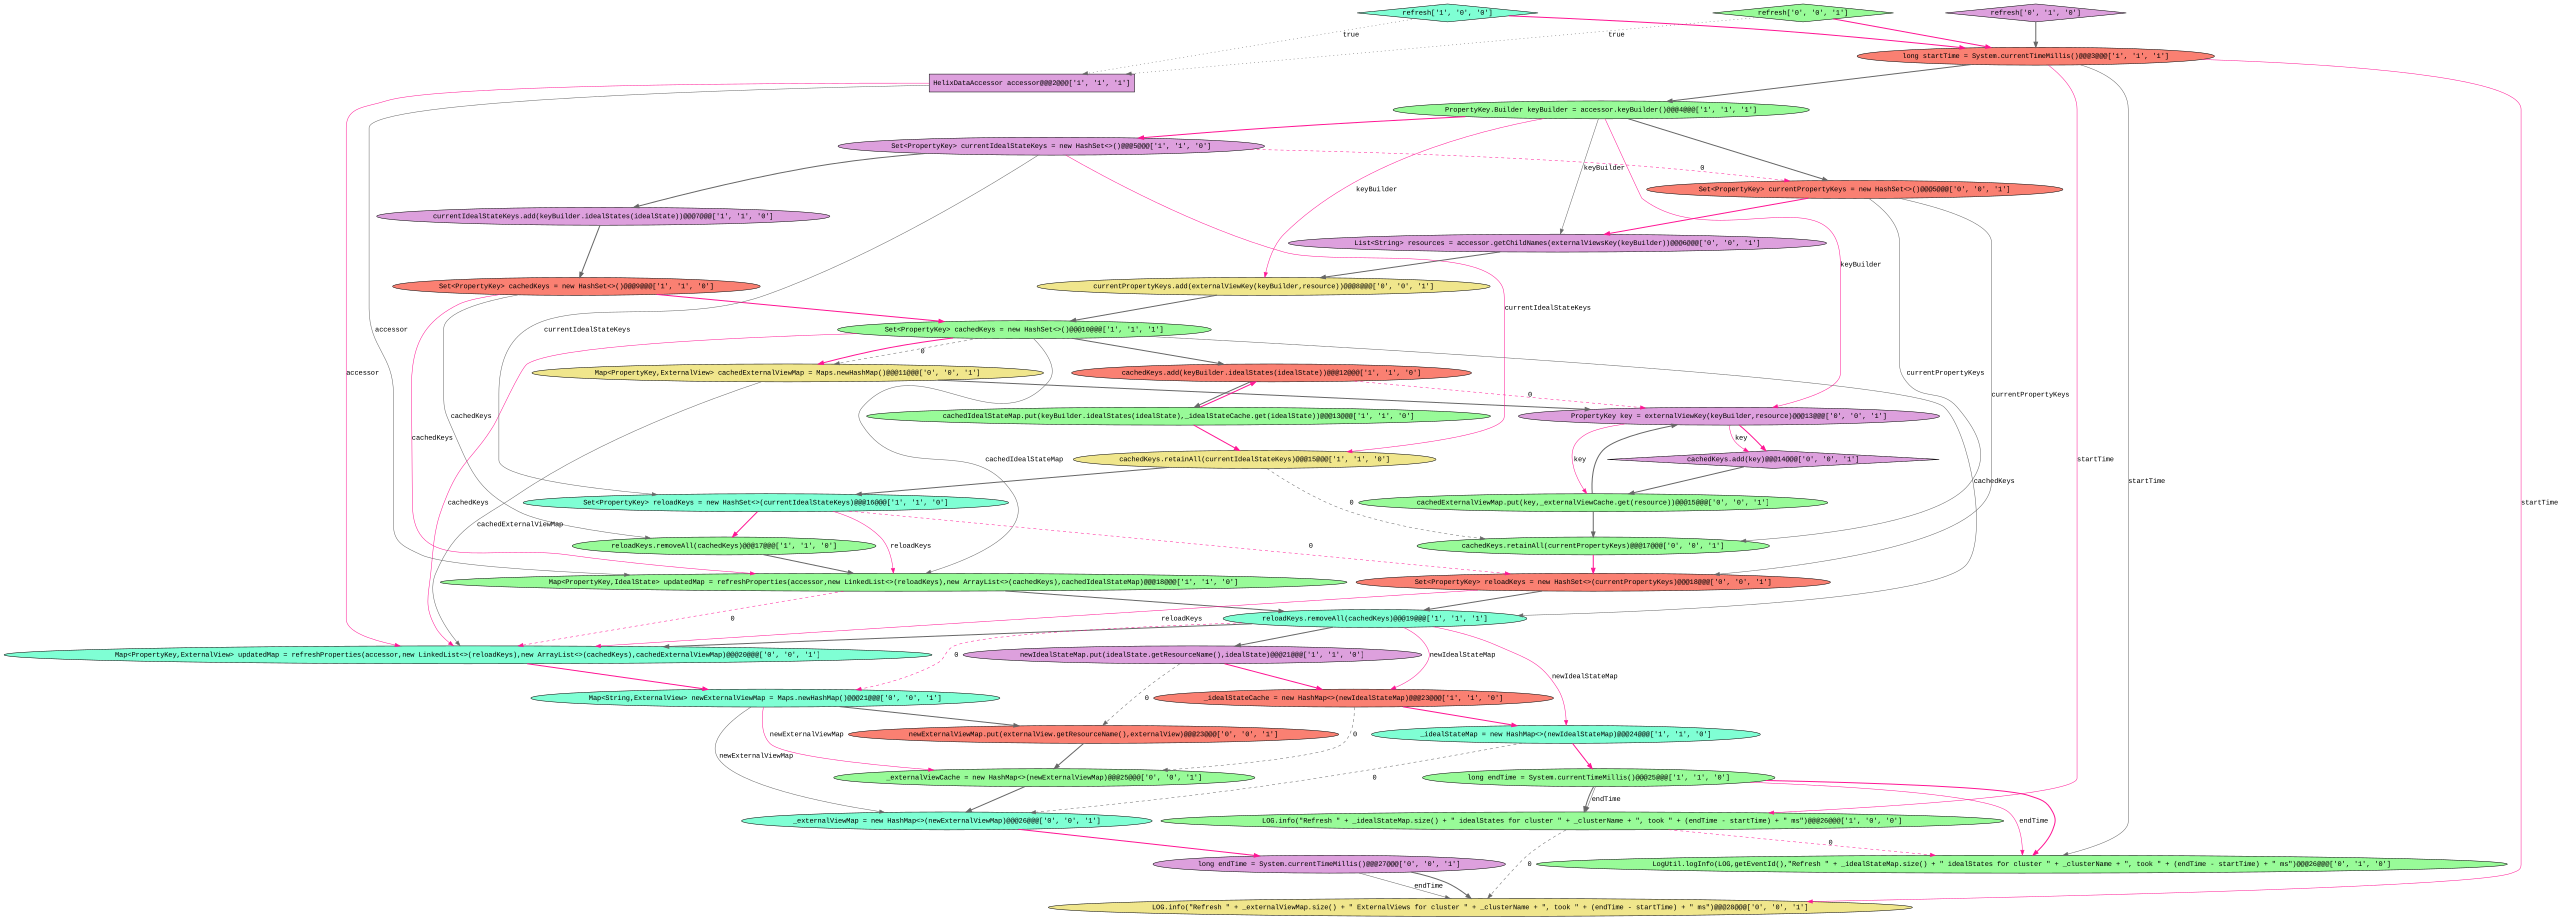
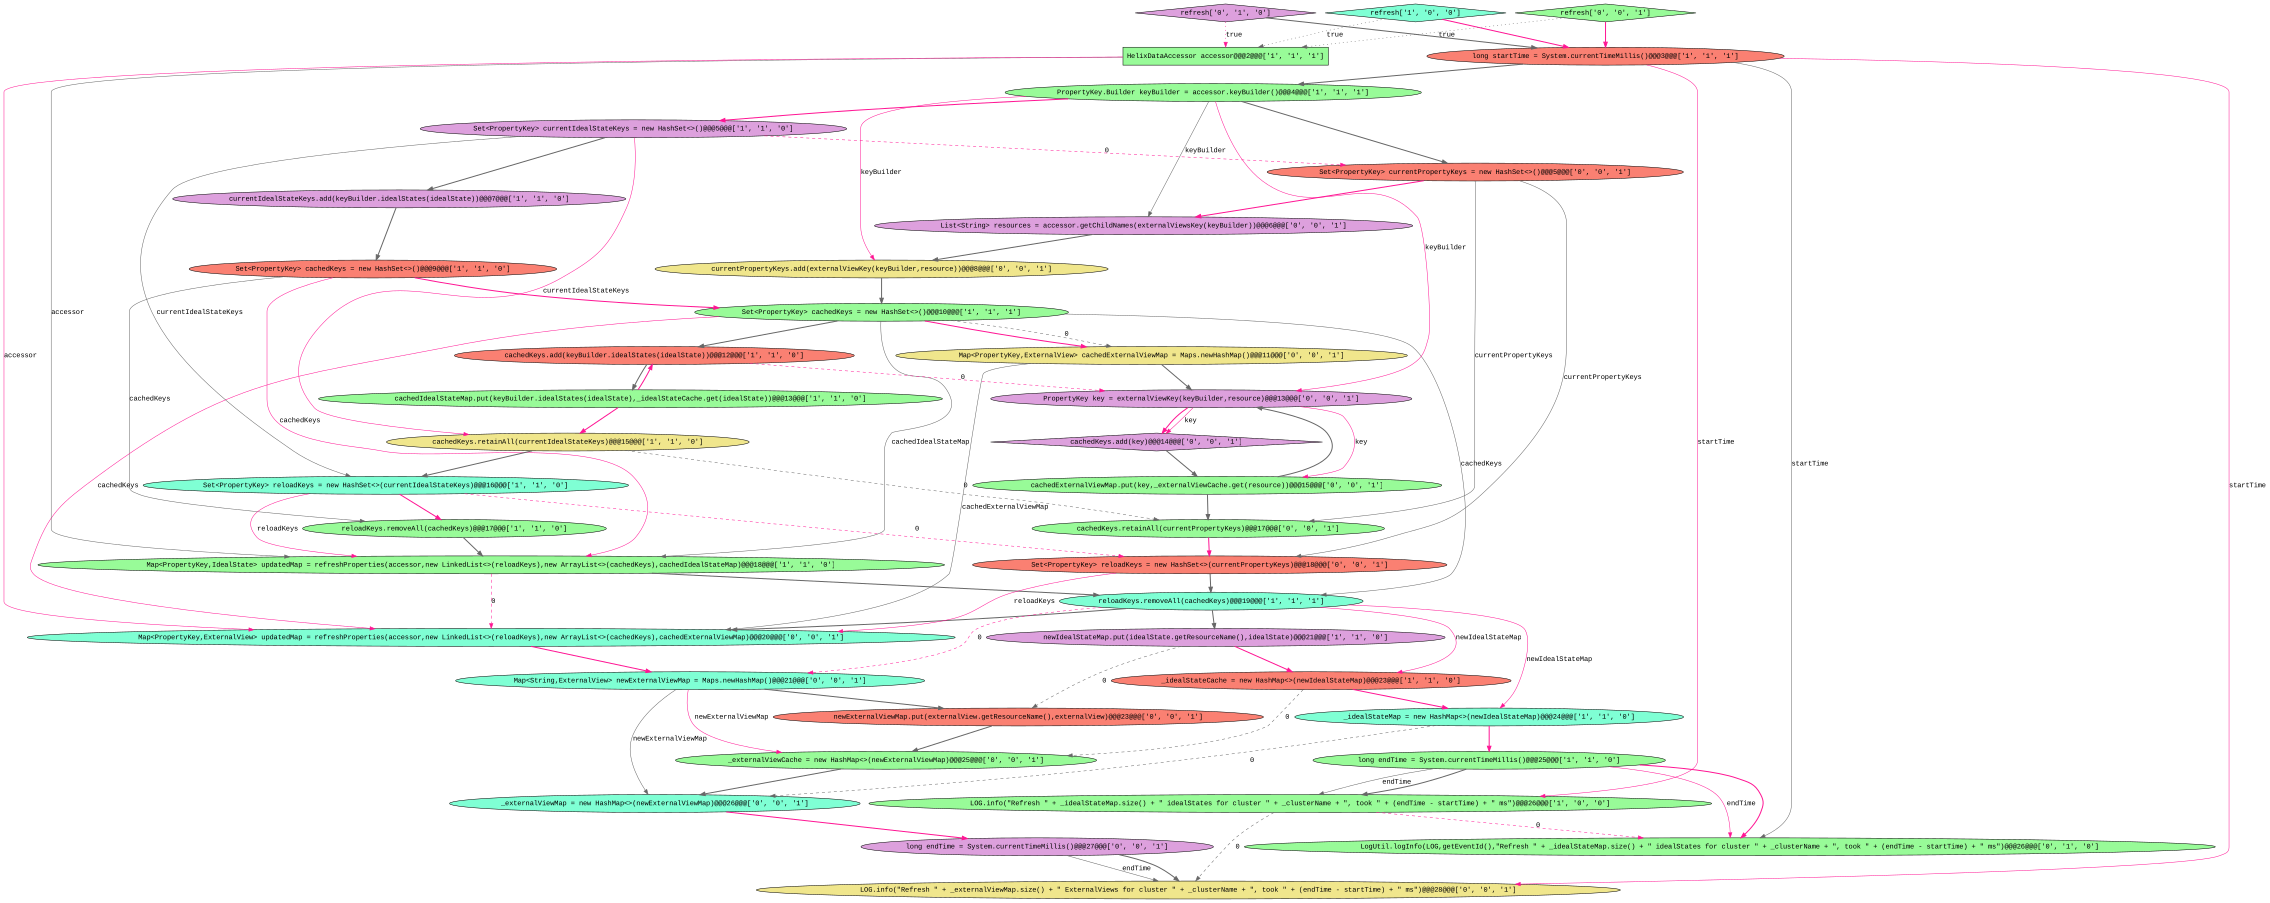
edge "refresh['0', '1', '0']" -> "HelixDataAccessor accessor@@@2@@@['1', '1', '1']": added, label "true"
node "HelixDataAccessor accessor@@@2@@@['1', '1', '1']": fillcolor plum -> palegreen
